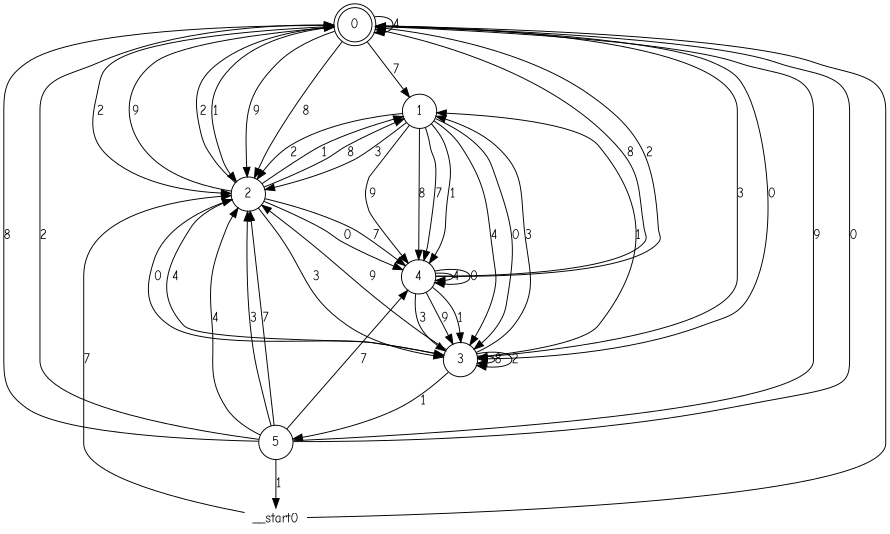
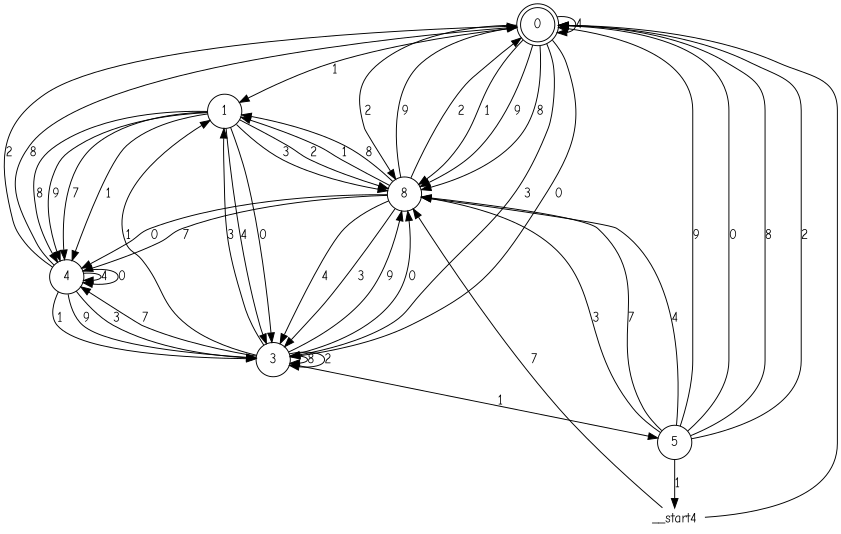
edge "0" -> "1": label "7" -> "1"
node "2": label "2" -> "8"
edge "5" -> "4": now "3" -> "4"
node "__start0": label "__start0" -> "__start4"
